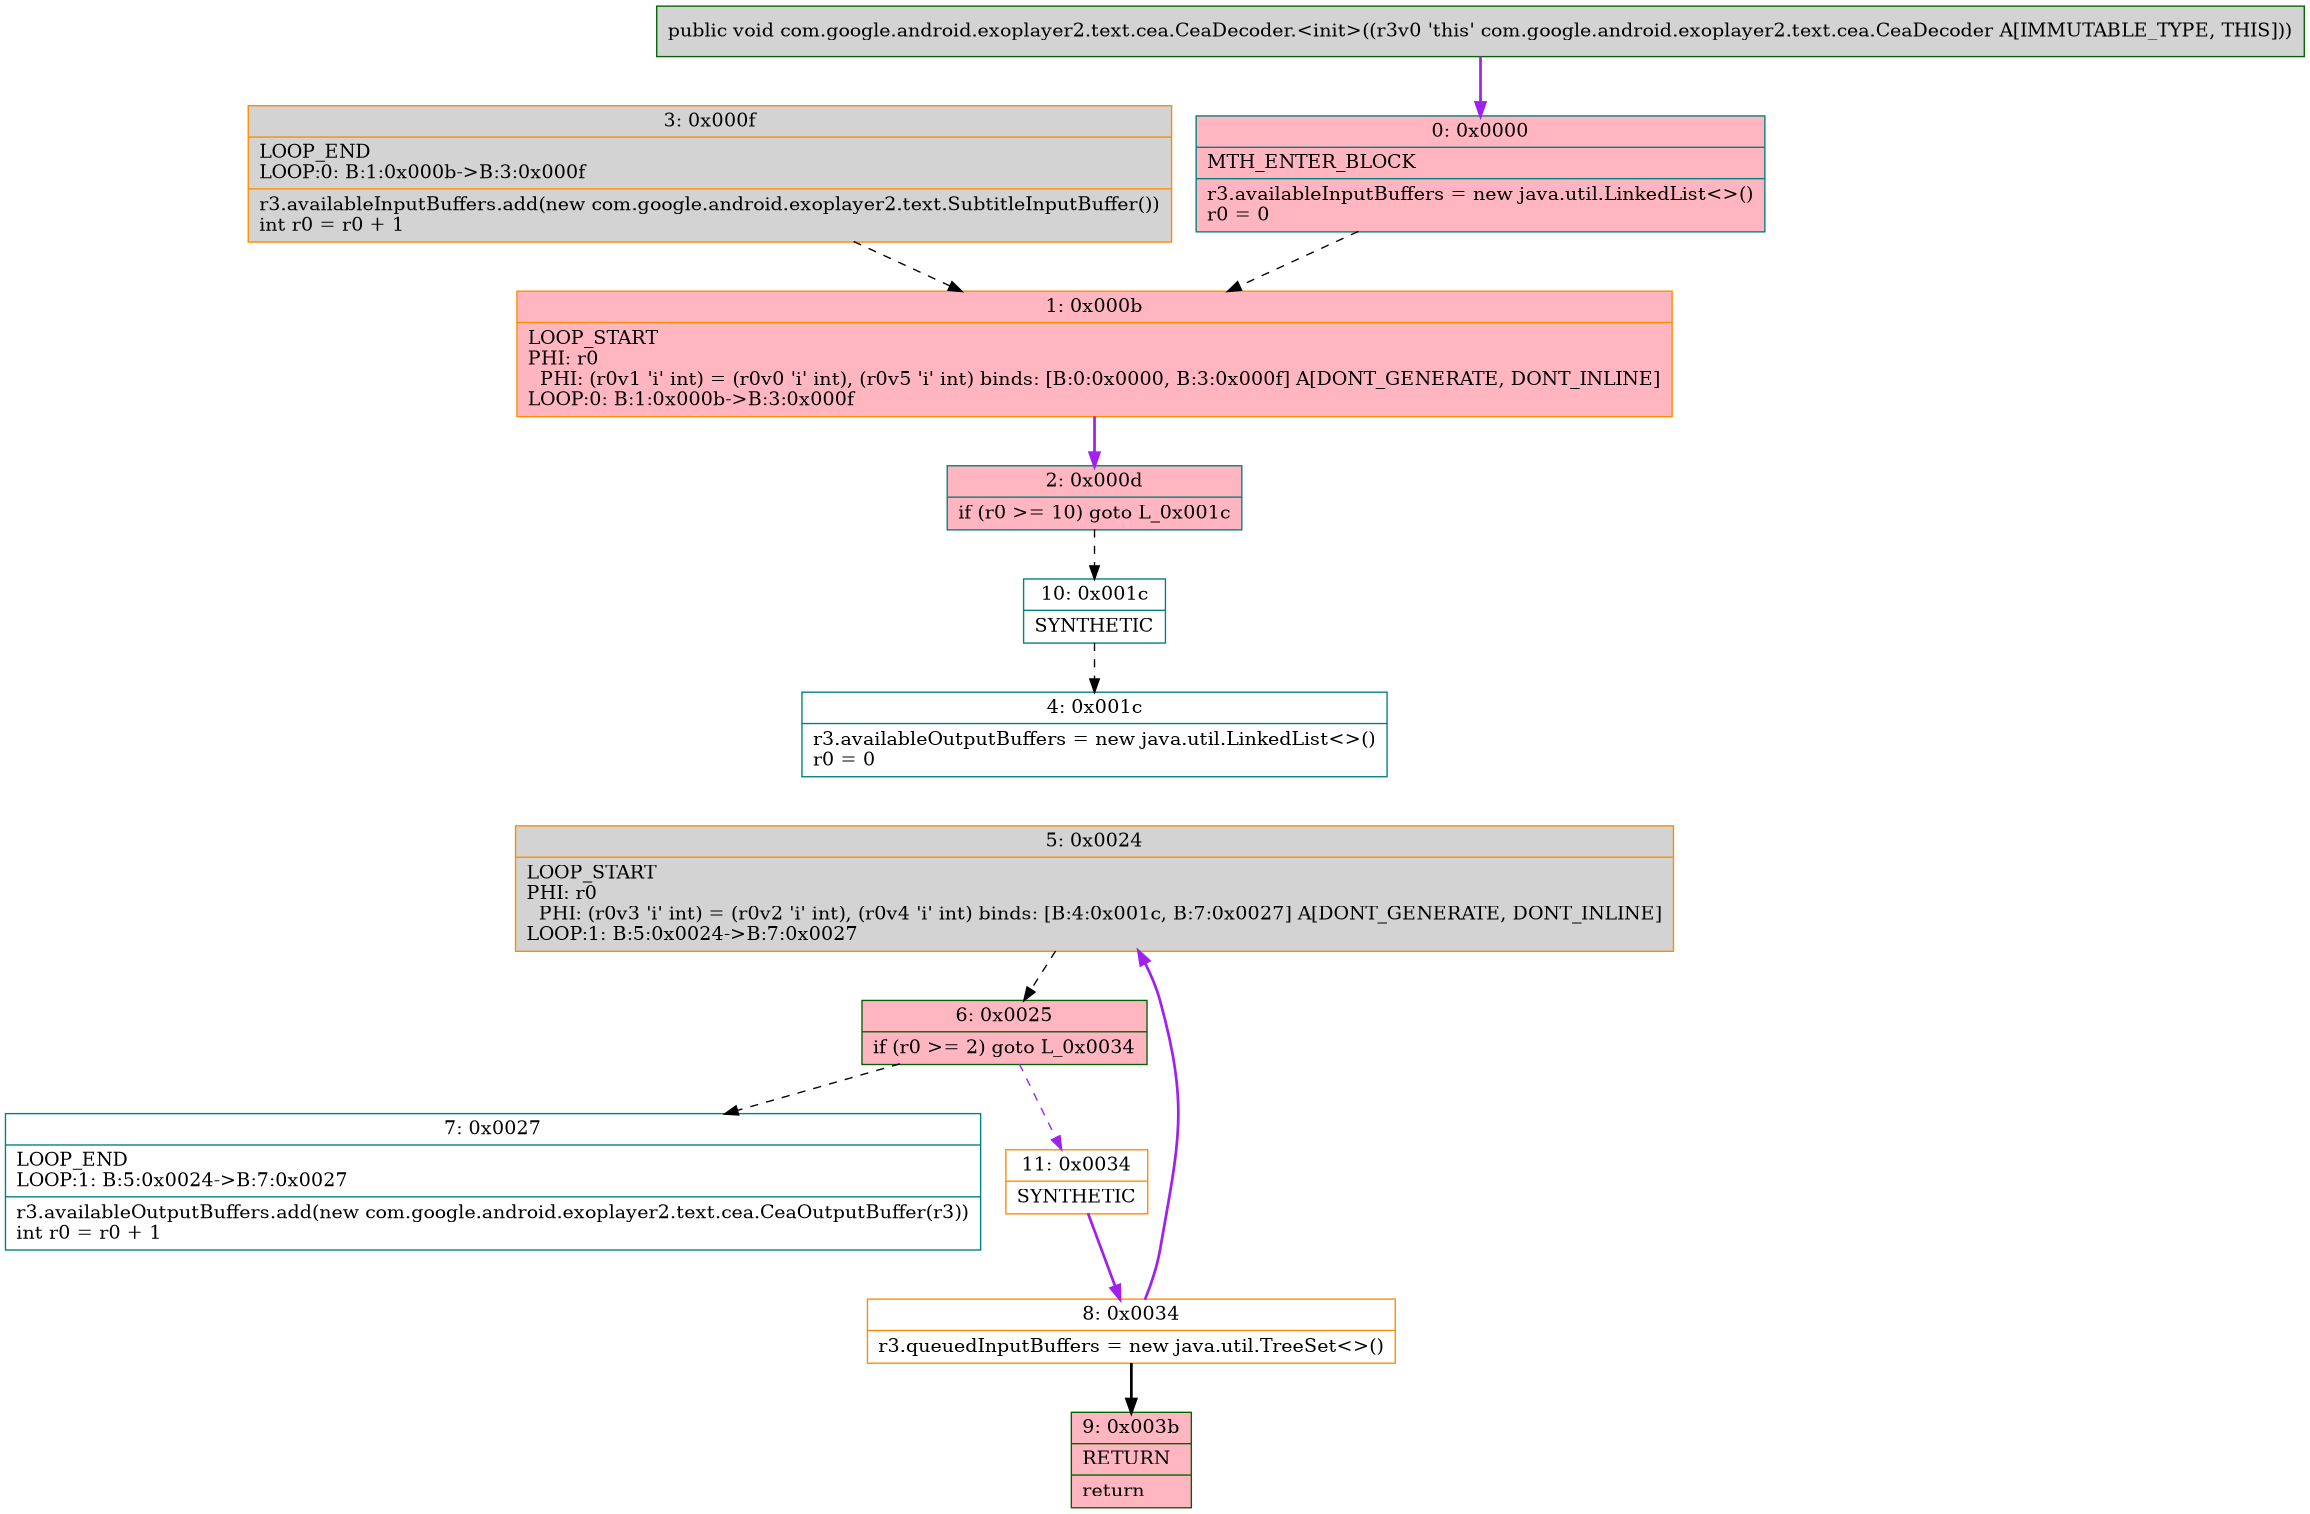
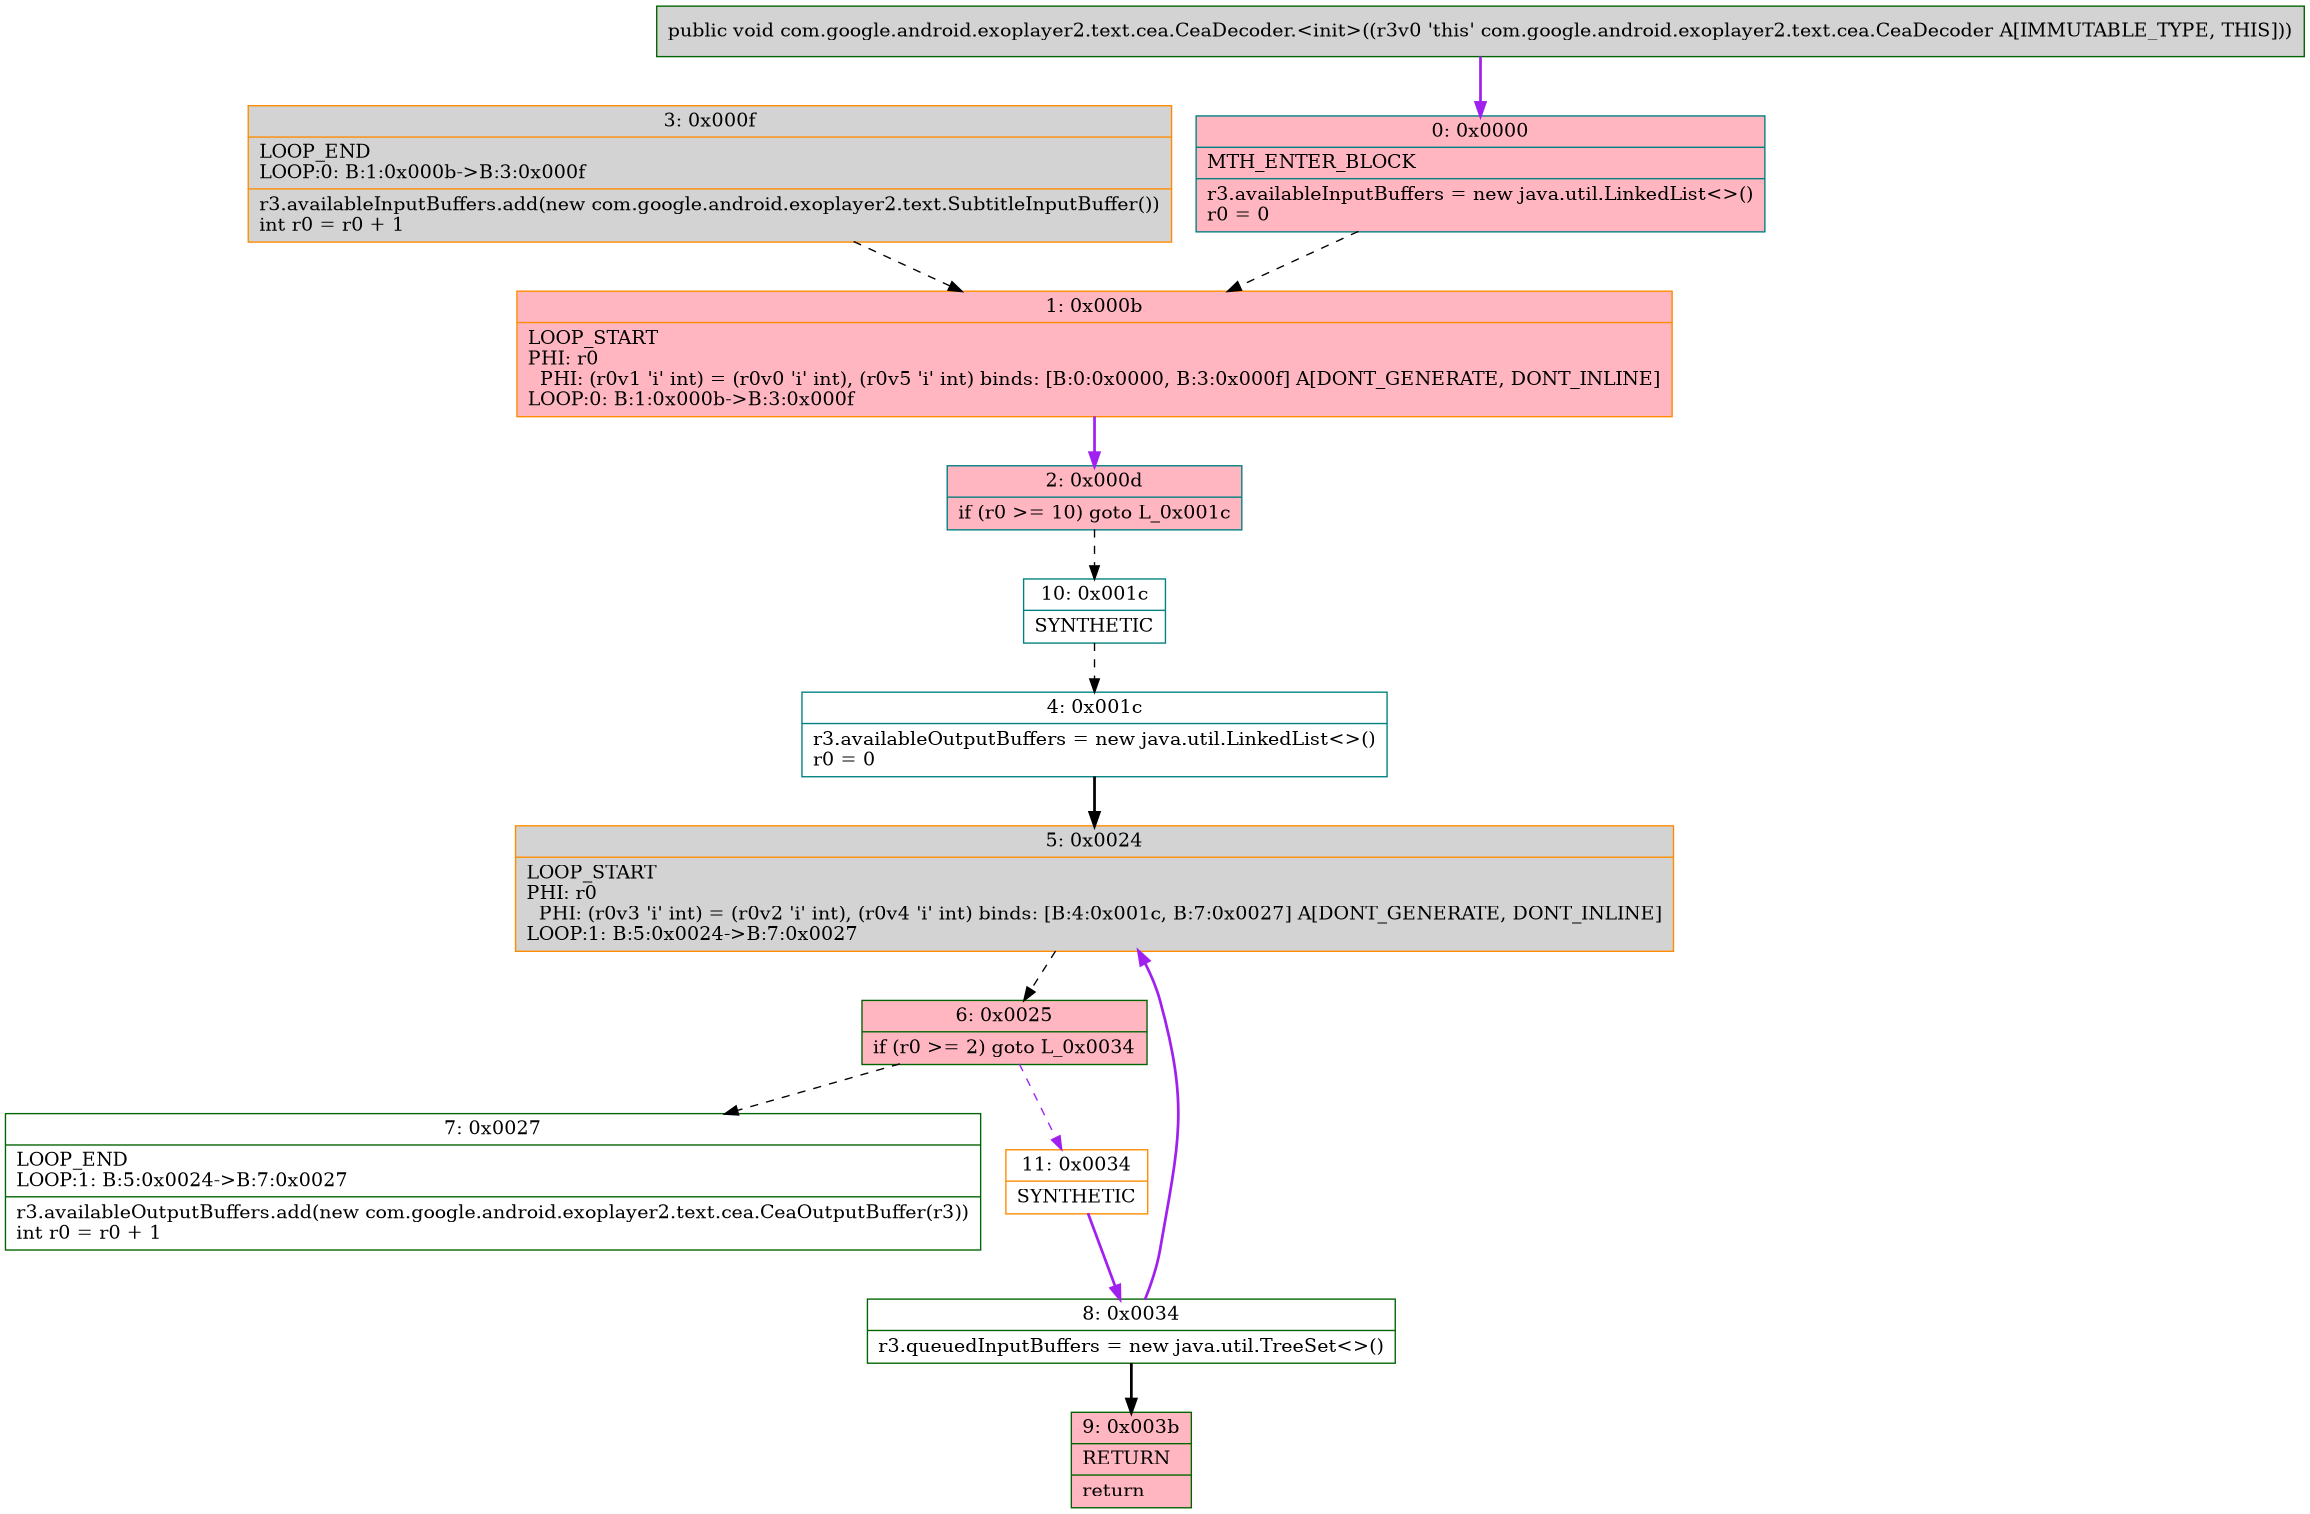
edge "4: 0x001c" -> "5: 0x0024": added
node "7: 0x0027": color teal -> darkgreen
node "8: 0x0034": color darkorange -> darkgreen
